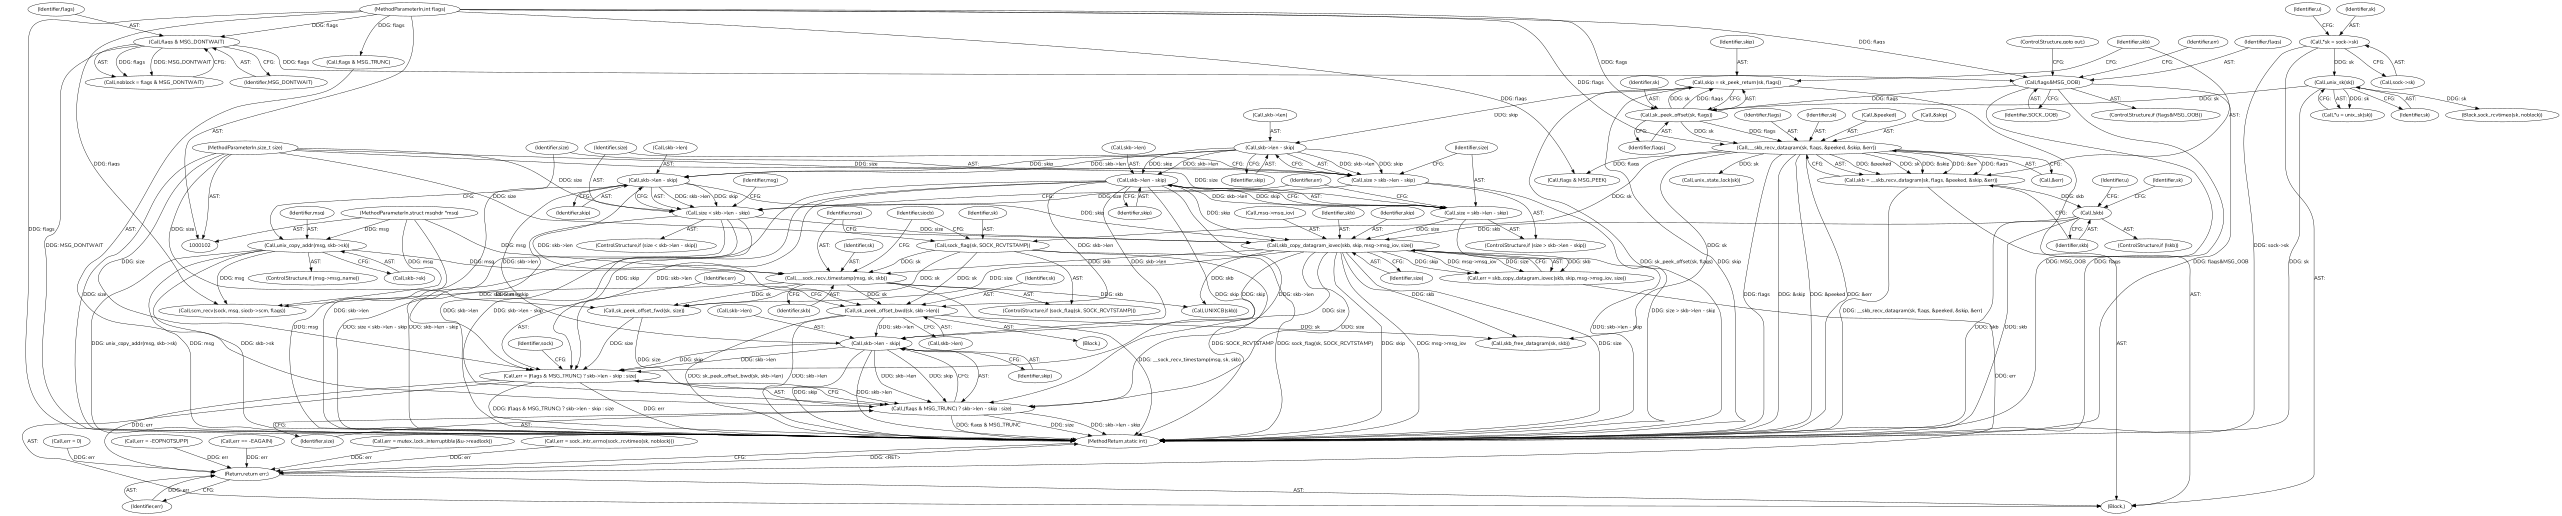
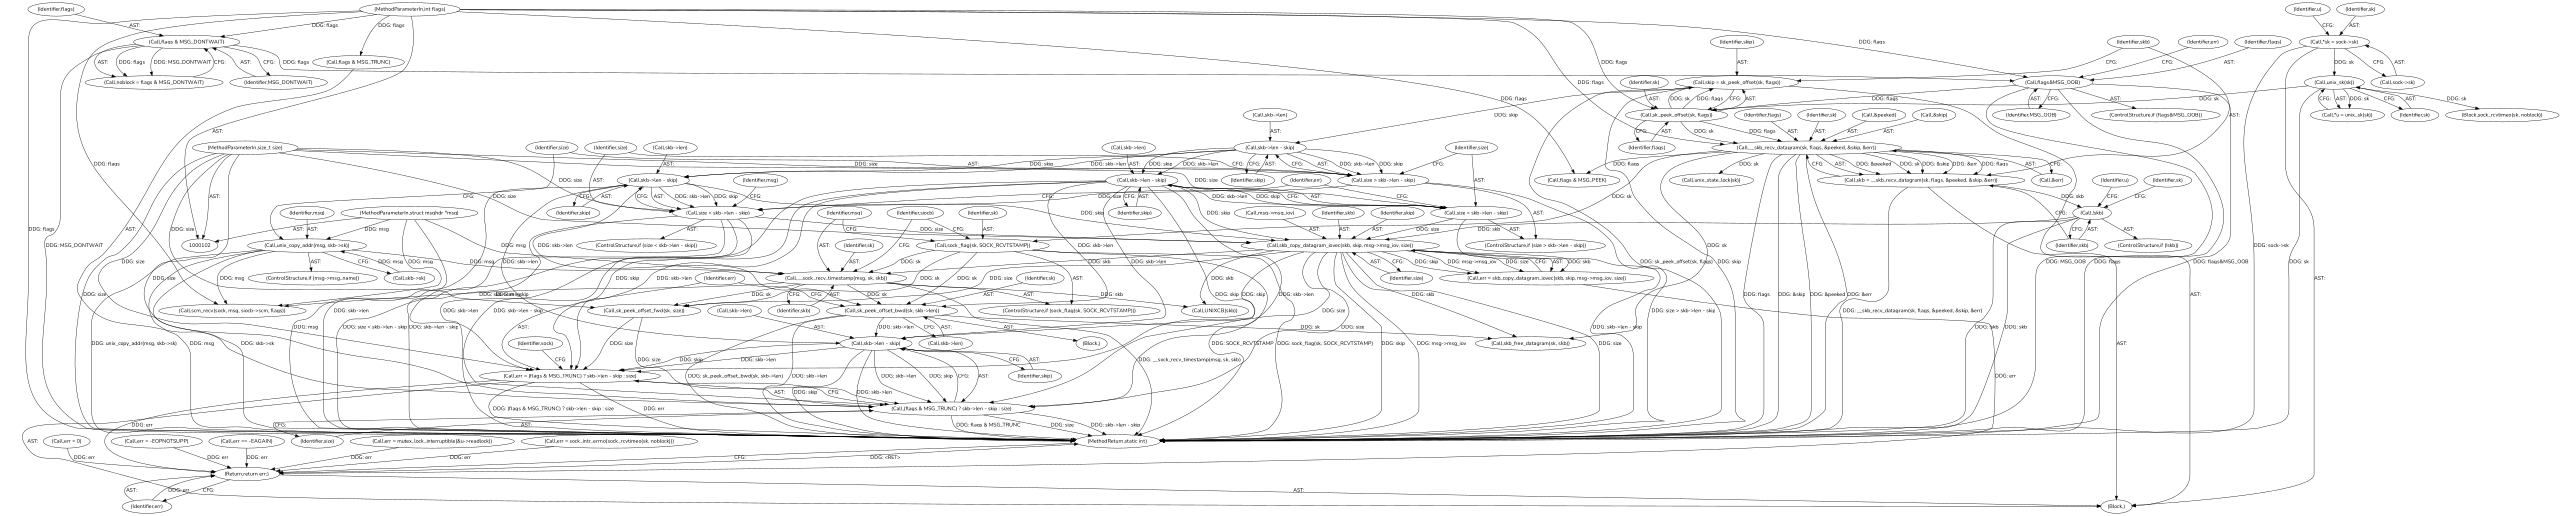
node "(ControlStructure,goto out;)": removed
node "(Call,skip = sk_peek_return(sk, flags))": label "(Call,skip = sk_peek_return(sk, flags))" -> "(Call,skip = sk_peek_offset(sk, flags))"
node "(Identifier,SOCK_OOB)": label "(Identifier,SOCK_OOB)" -> "(Identifier,MSG_OOB)"
edge "(Call,skb->sk)" -> "(Call,unix_copy_addr(msg, skb->sk))": label "AST: " -> "DDG: msg"
edge "(MethodParameterIn,size_t size)" -> "(Call,(flags & MSG_TRUNC) ? skb->len - skip : size)": added, label "DDG: size"
